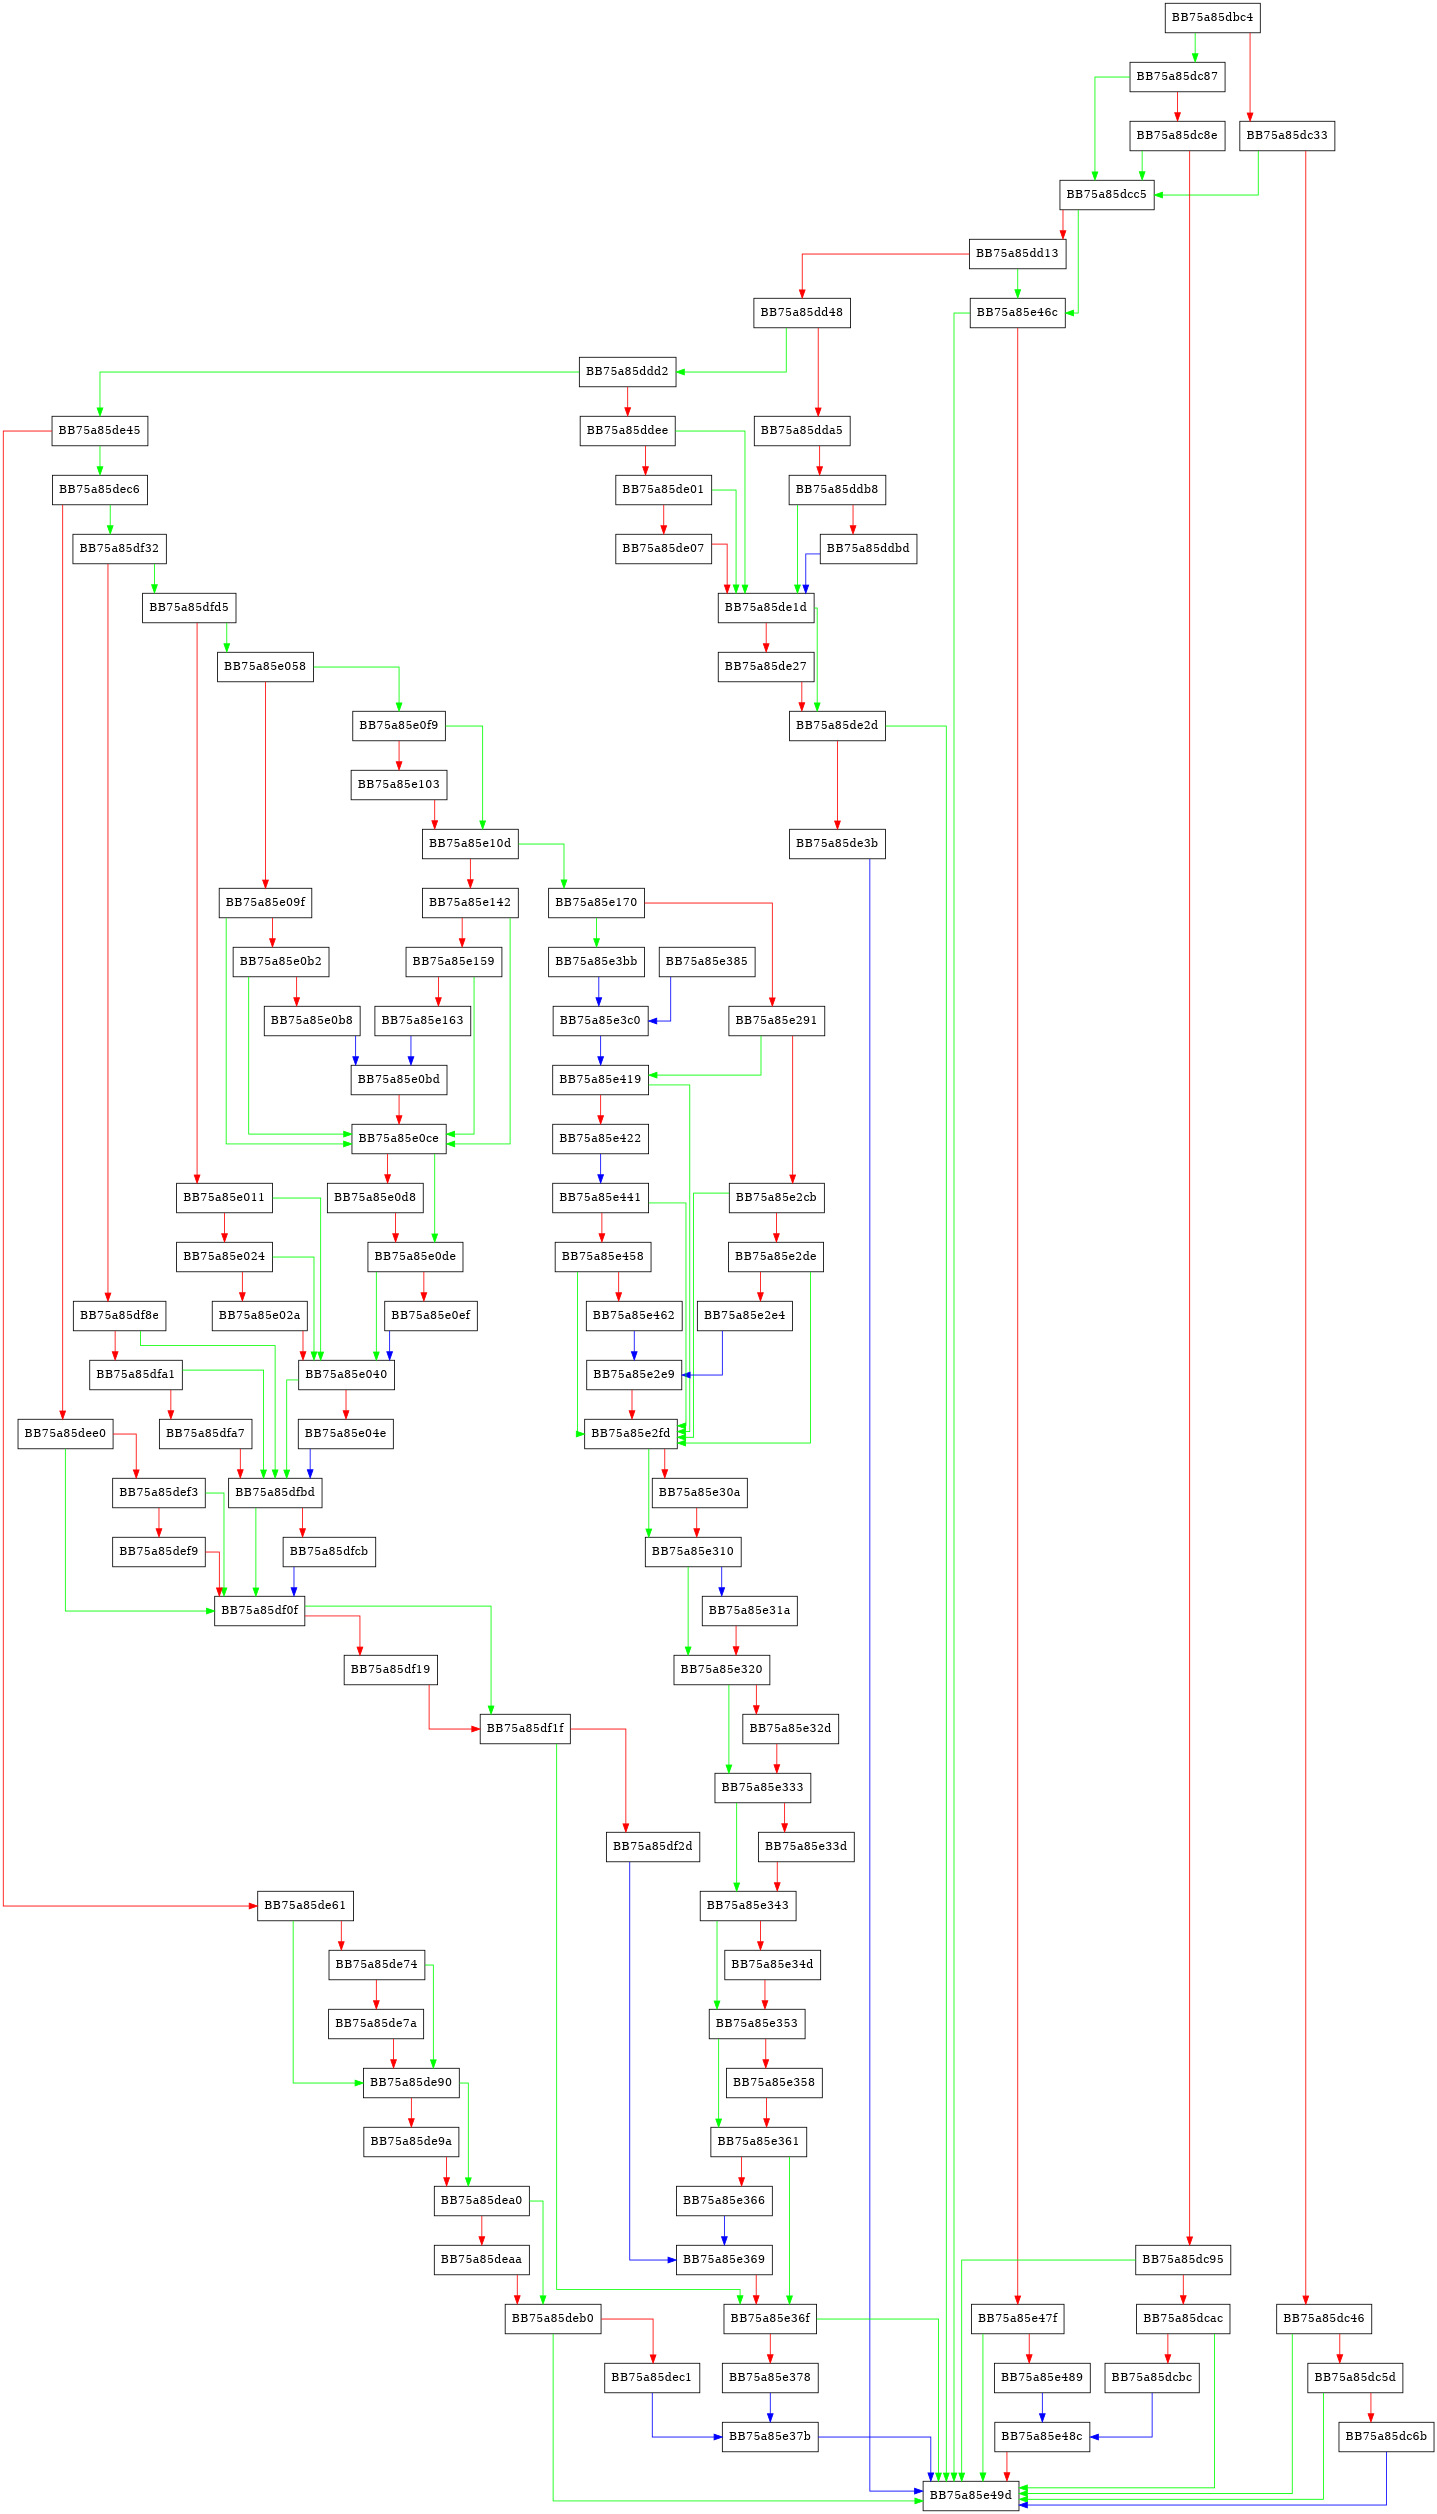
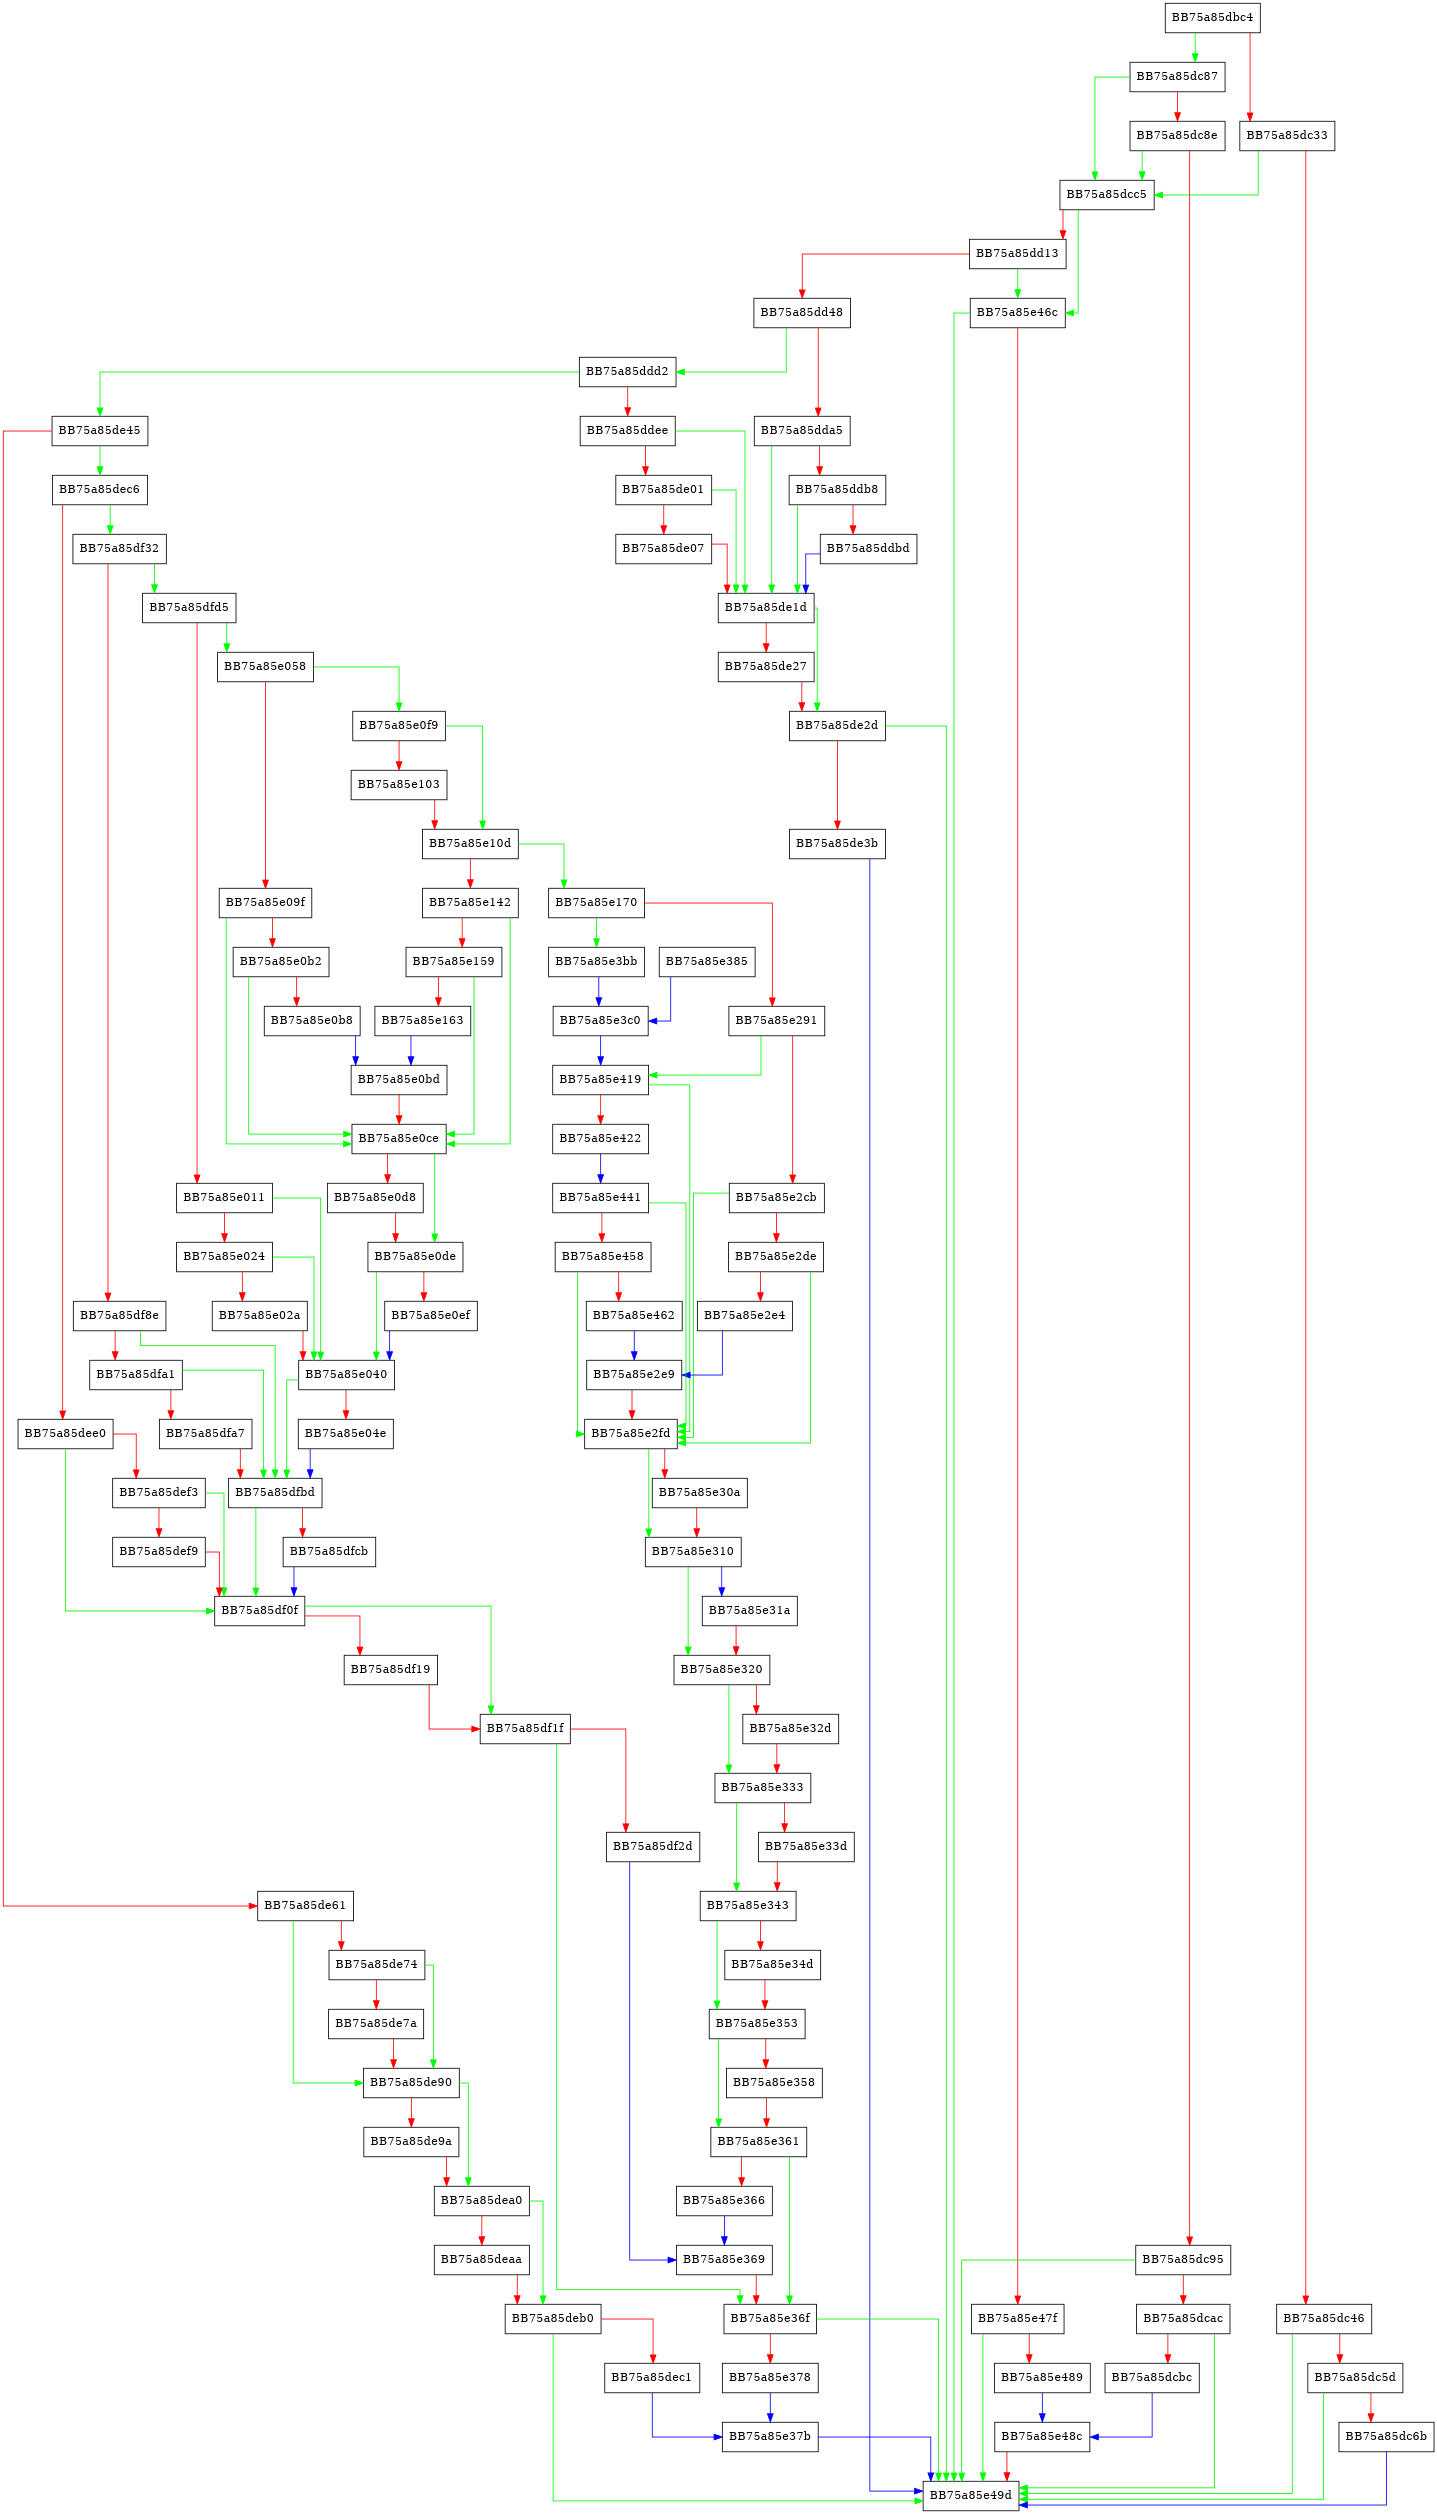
edge "BB75a85dda5" -> "BB75a85de1d": added
